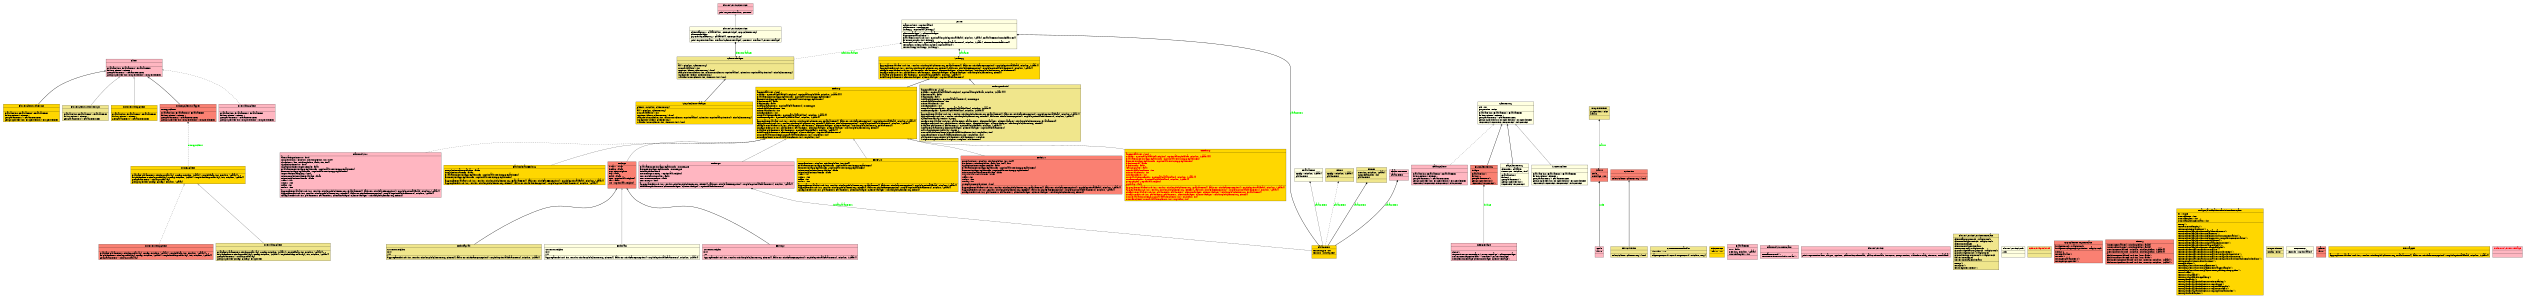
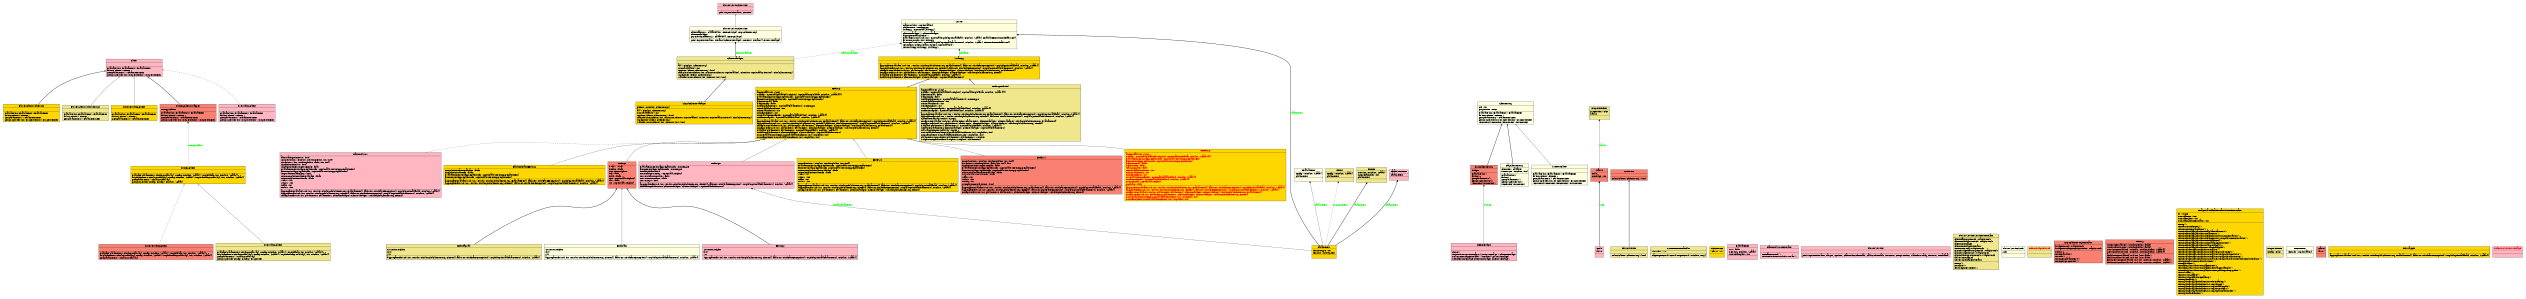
node "FailingClient": removed
edge "Parameters" -> "FitIns": label "parameters" -> "numpy_client"
